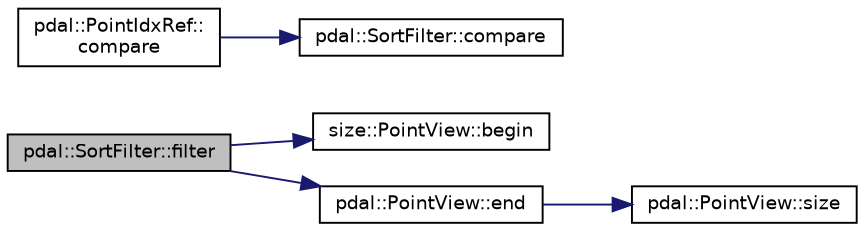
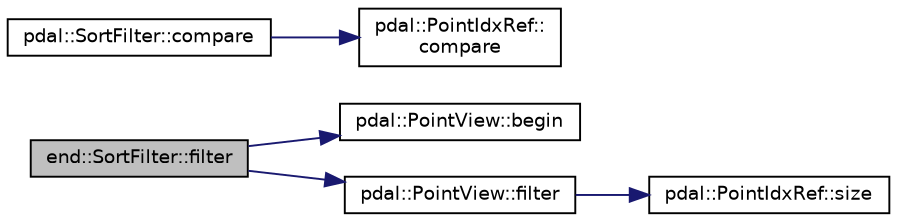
edge "pdal::PointIdxRef:: compare" -> "pdal::SortFilter::compare": reversed
node "size::PointView::begin": label "size::PointView::begin" -> "pdal::PointView::begin"
node "pdal::SortFilter::filter": label "pdal::SortFilter::filter" -> "end::SortFilter::filter"
node "pdal::PointView::end": label "pdal::PointView::end" -> "pdal::PointView::filter"
node "pdal::PointView::size": label "pdal::PointView::size" -> "pdal::PointIdxRef::size"
